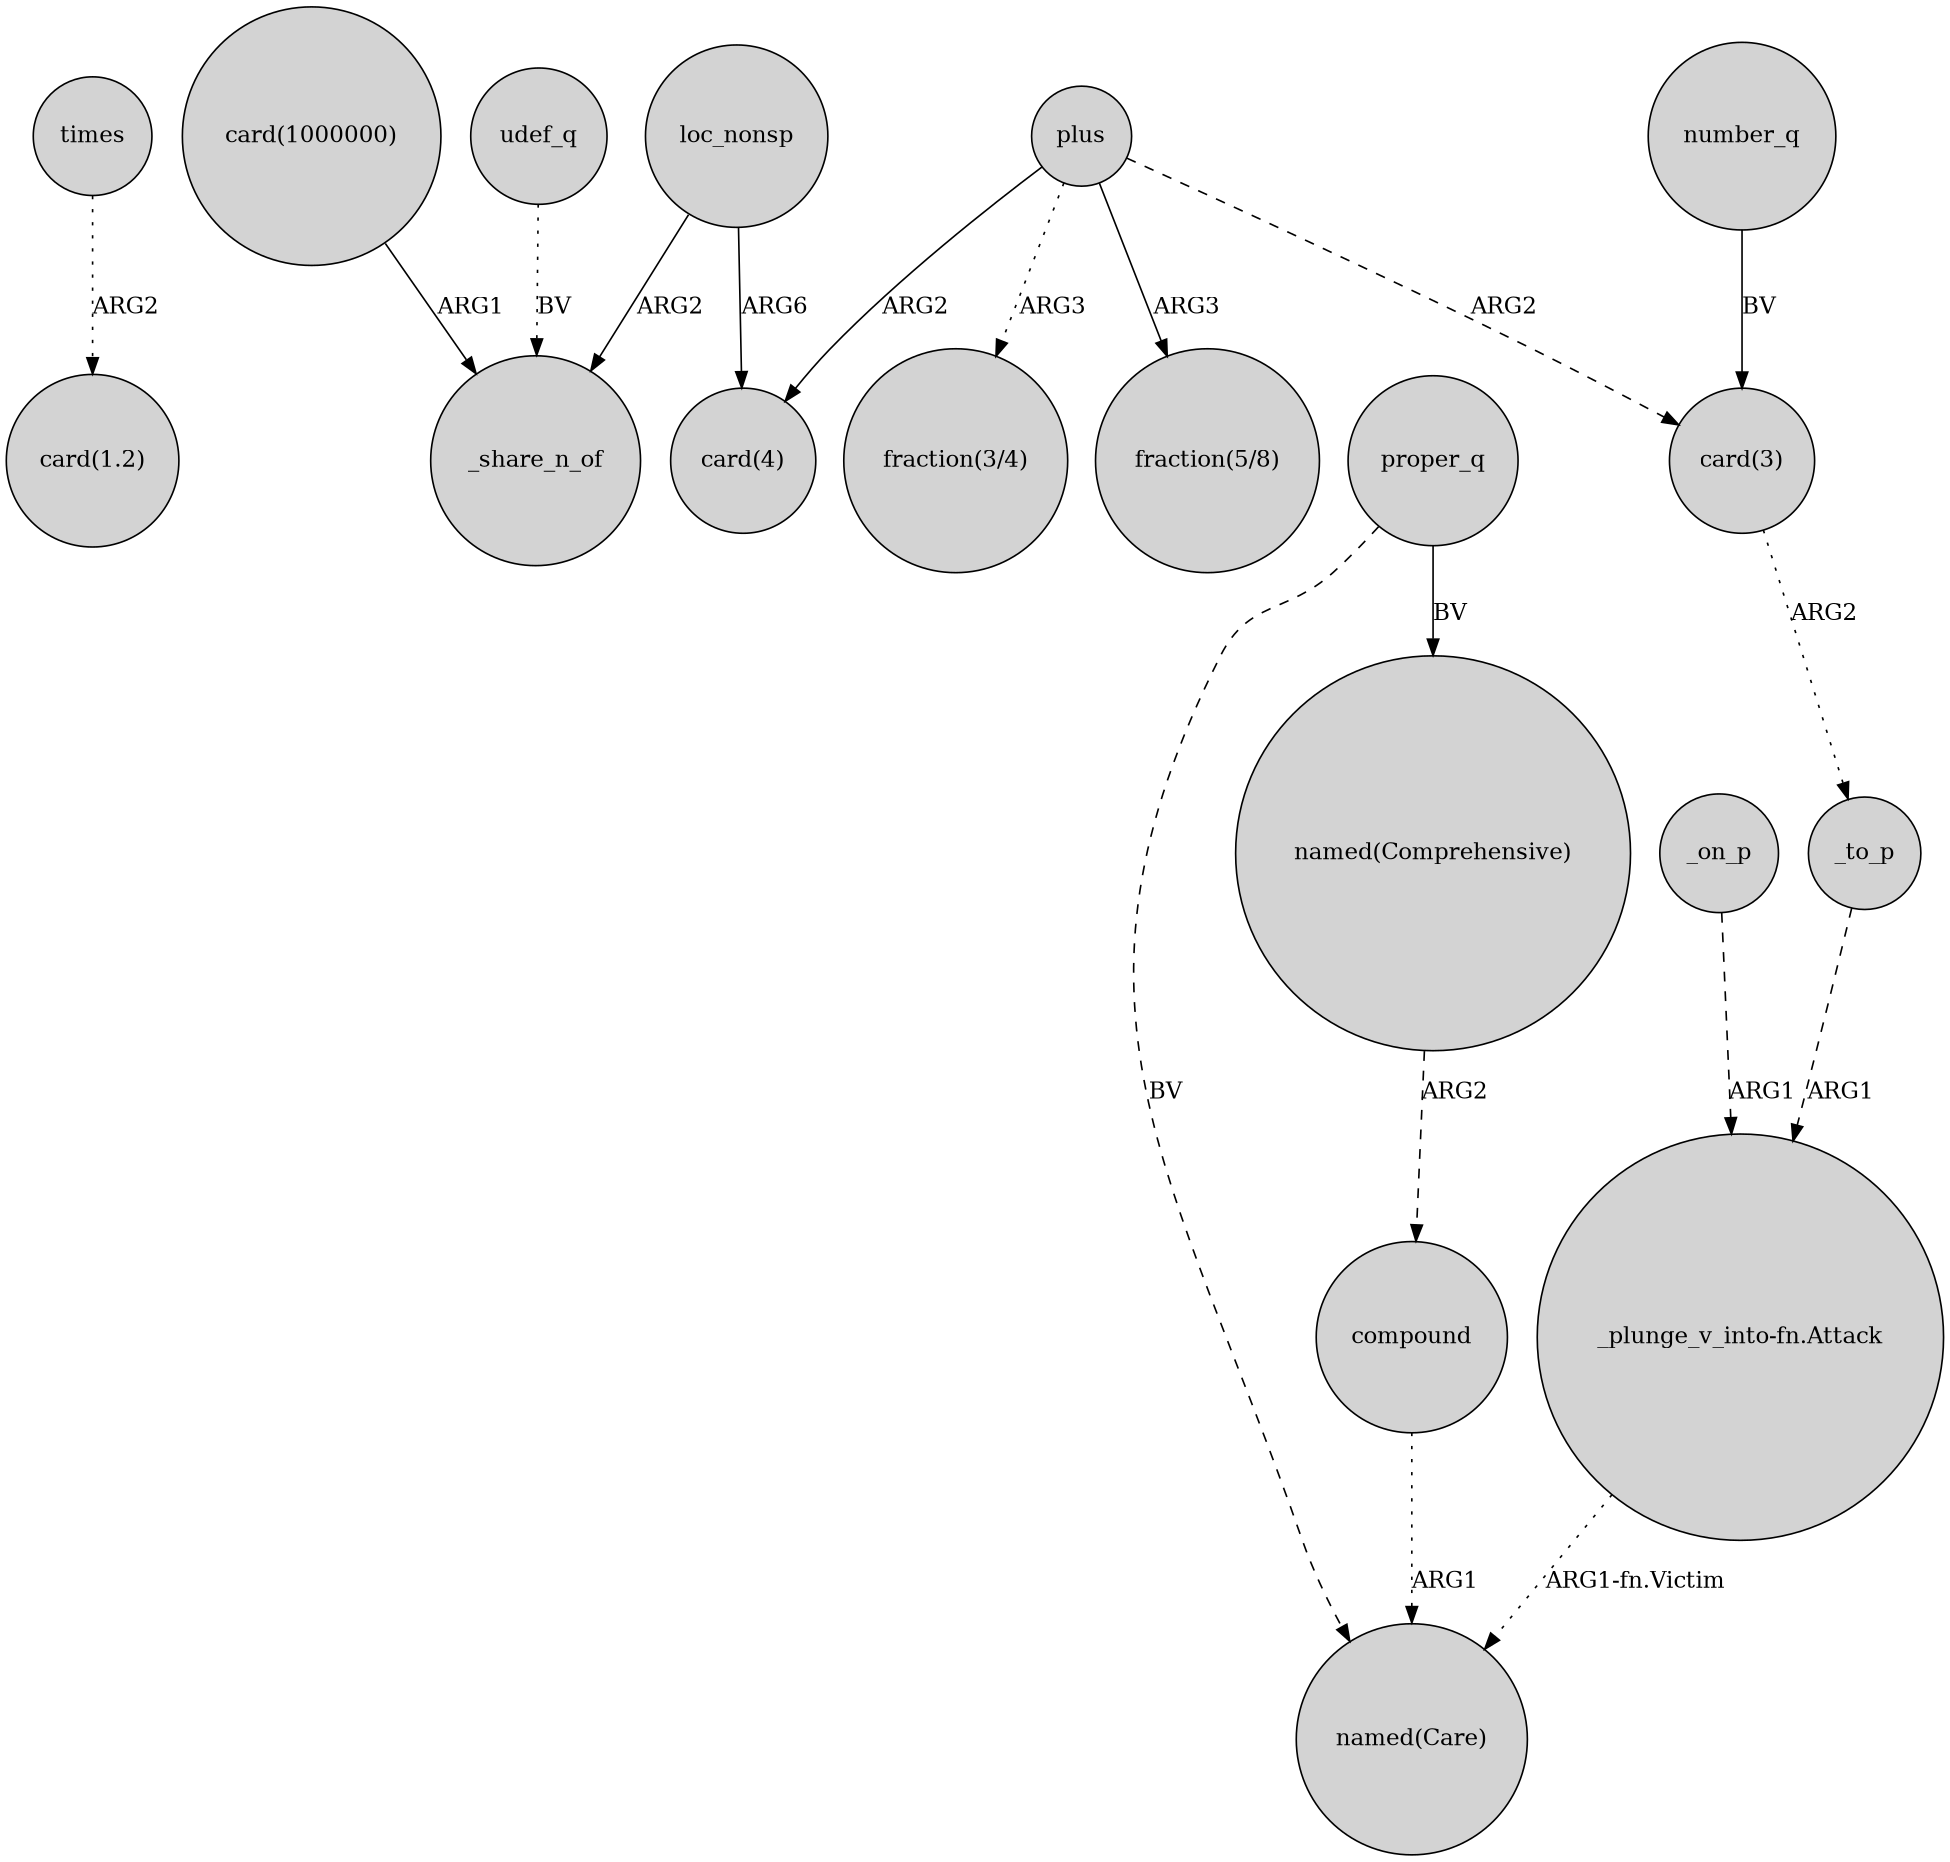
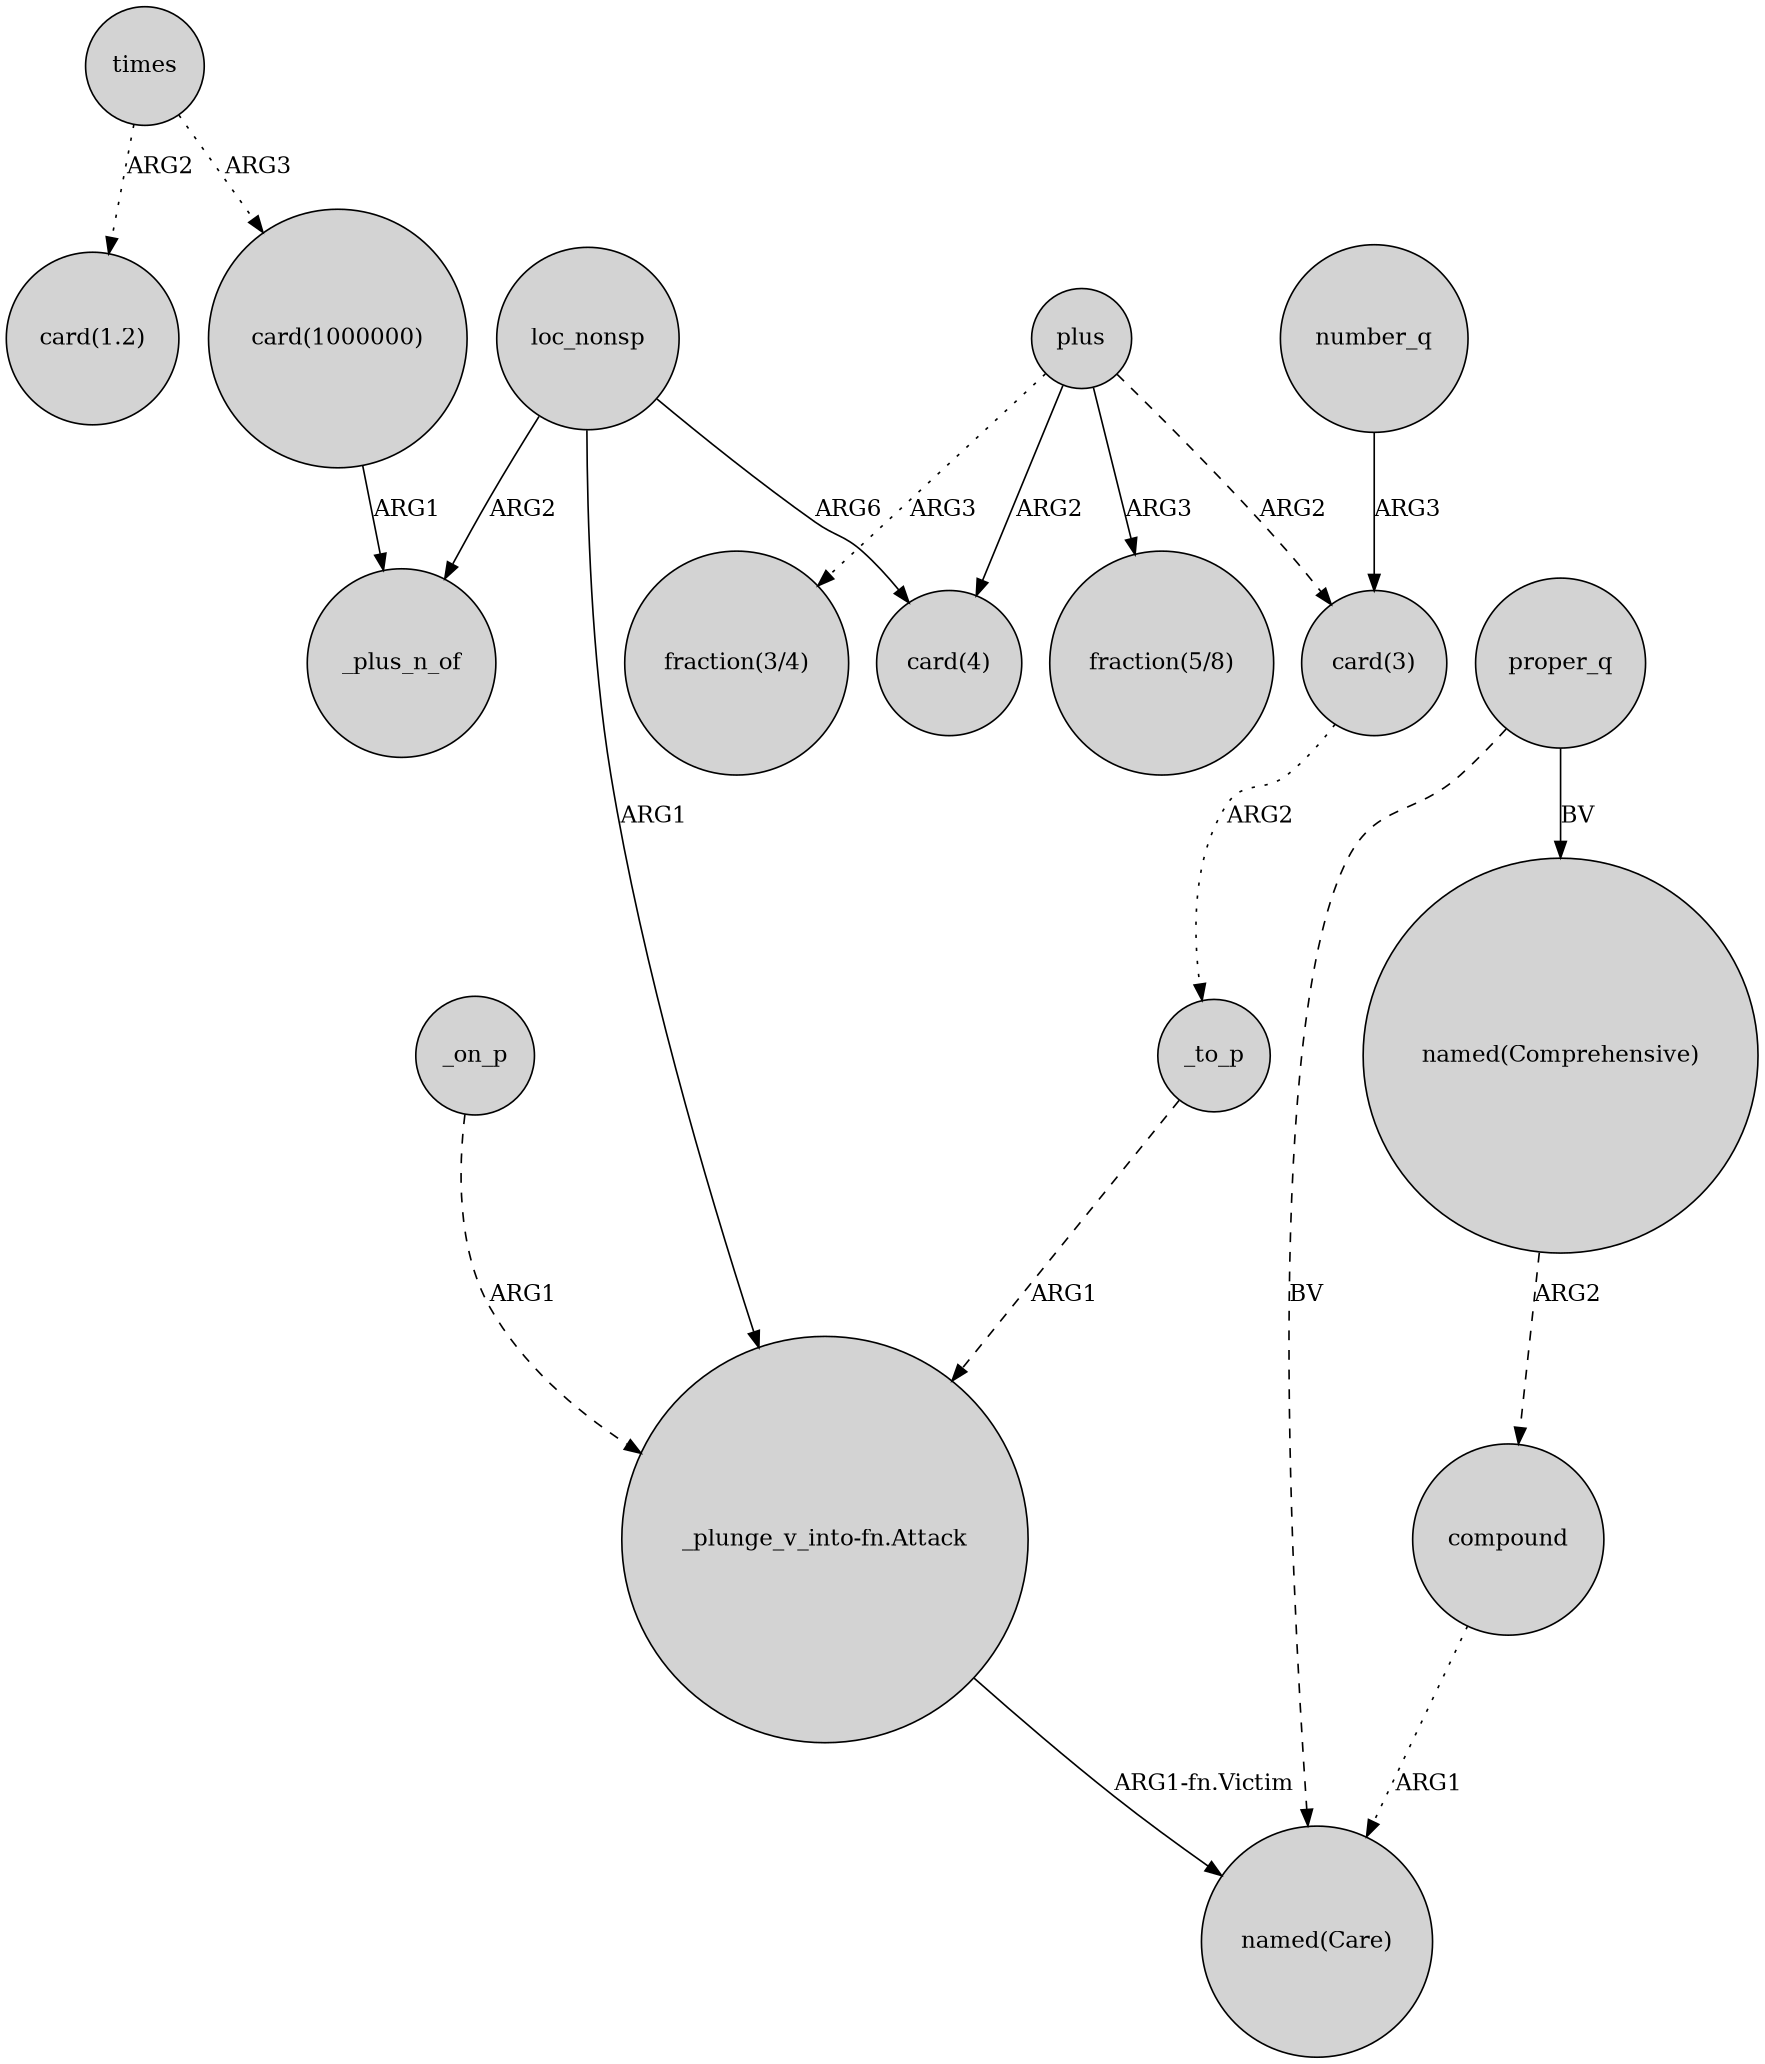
node "udef_q": removed
edge "times" -> "card(1000000)": added, label "ARG3"
edge "number_q" -> "card(3)": label "BV" -> "ARG3"
node "_share_n_of": label "_share_n_of" -> "_plus_n_of"
edge "loc_nonsp" -> "_plunge_v_into-fn.Attack": added, label "ARG1"
edge "_plunge_v_into-fn.Attack" -> "named(Care)": style dotted -> solid
